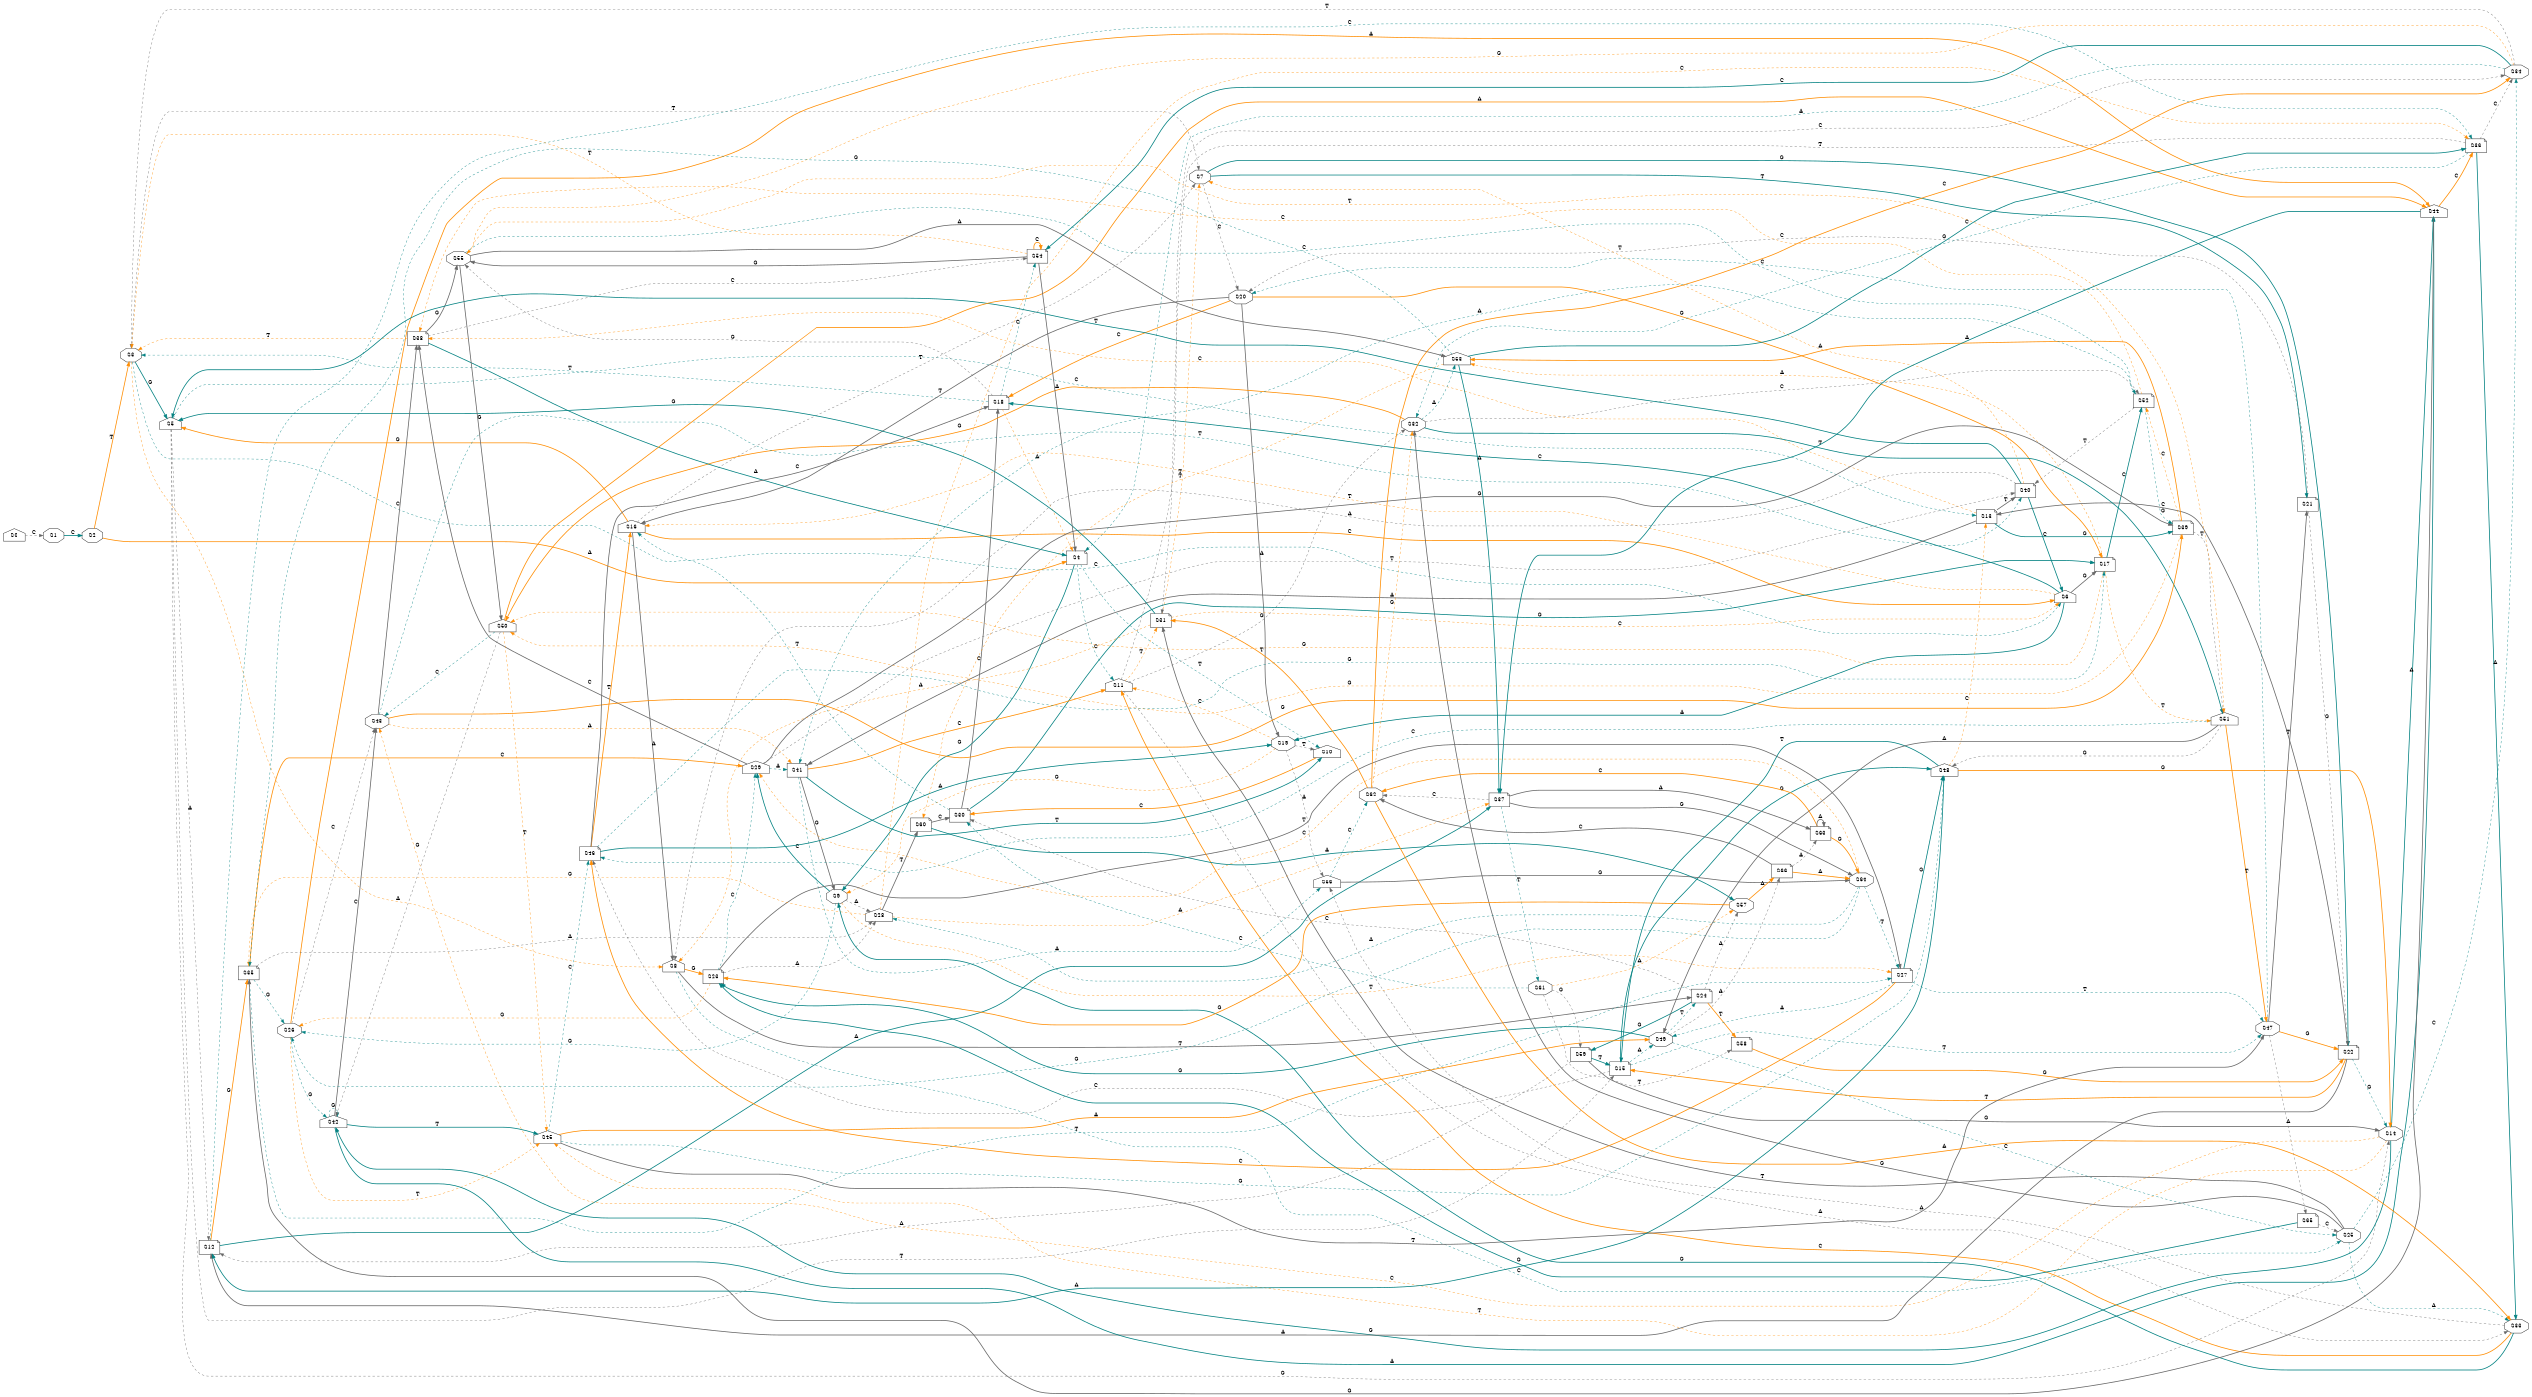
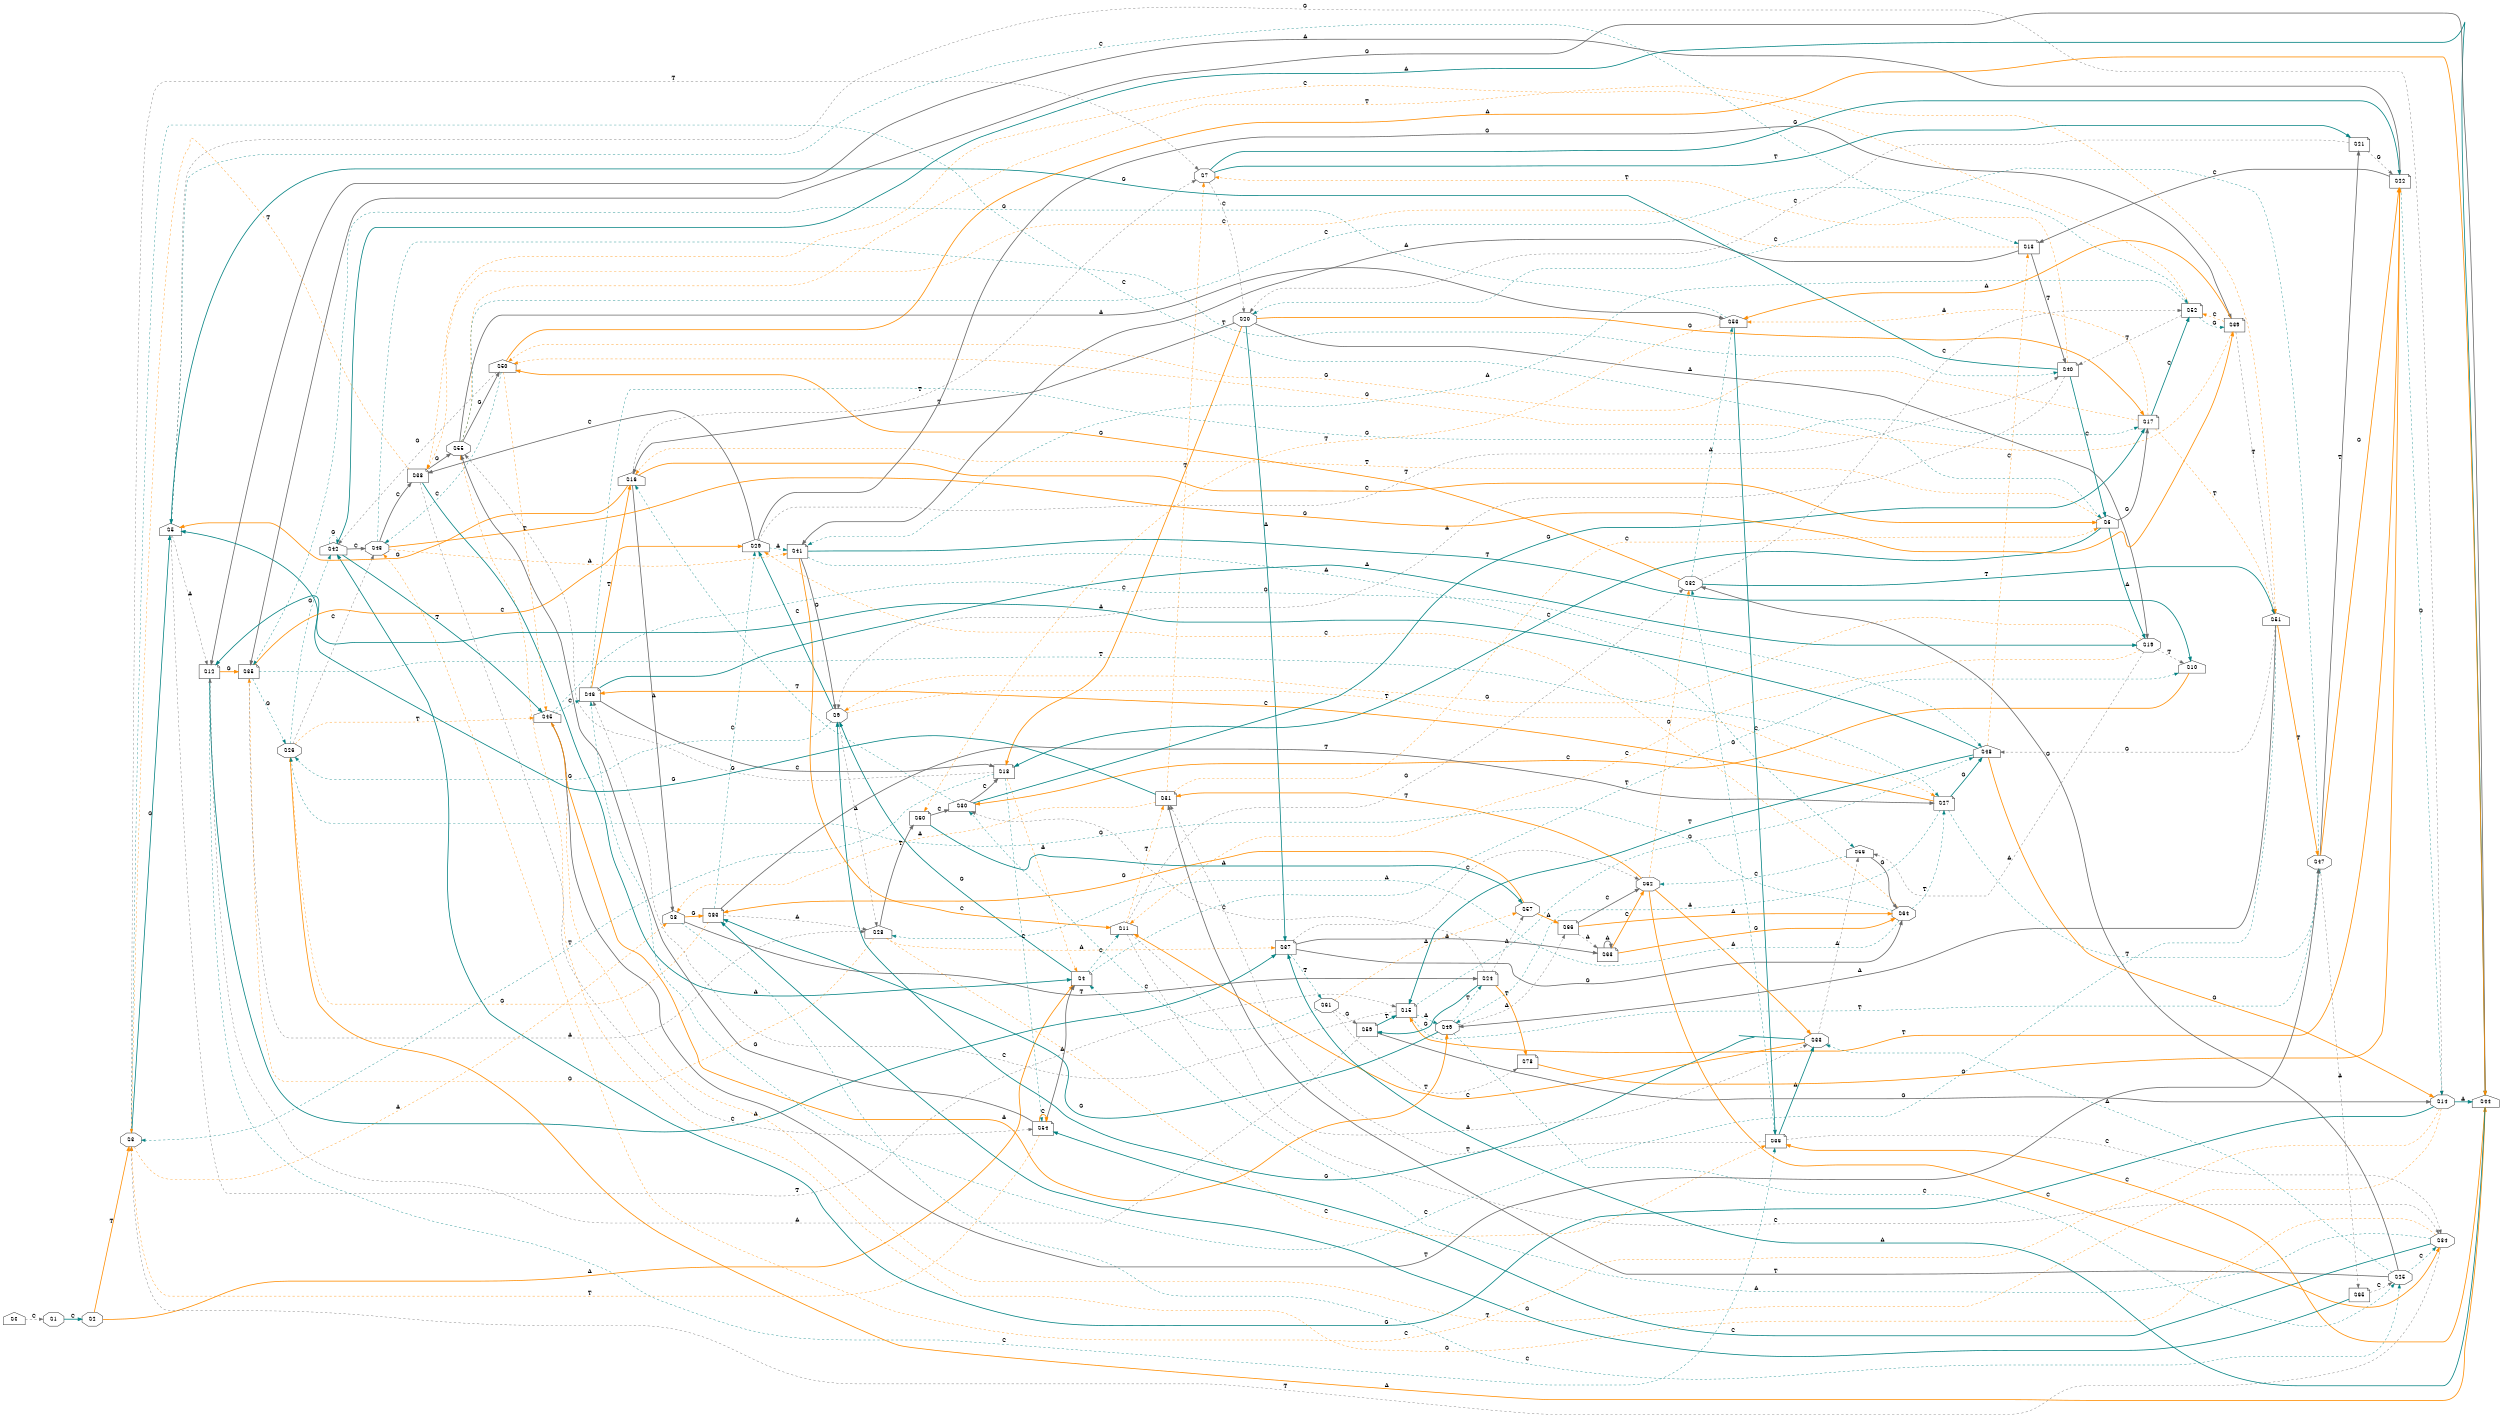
edge "S40" -> "S5": label "T" -> "G"
edge "S40" -> "S8": now "S40" -> "S9"
edge "S13" -> "S39": removed, label "G"
edge "S53" -> "S37": now "S20" -> "S37"
node "S30": shape note -> house
edge "S15" -> "S48": style bold -> dashed
node "S23": label "S23" -> "S83"
node "S58": label "S58" -> "S78"
